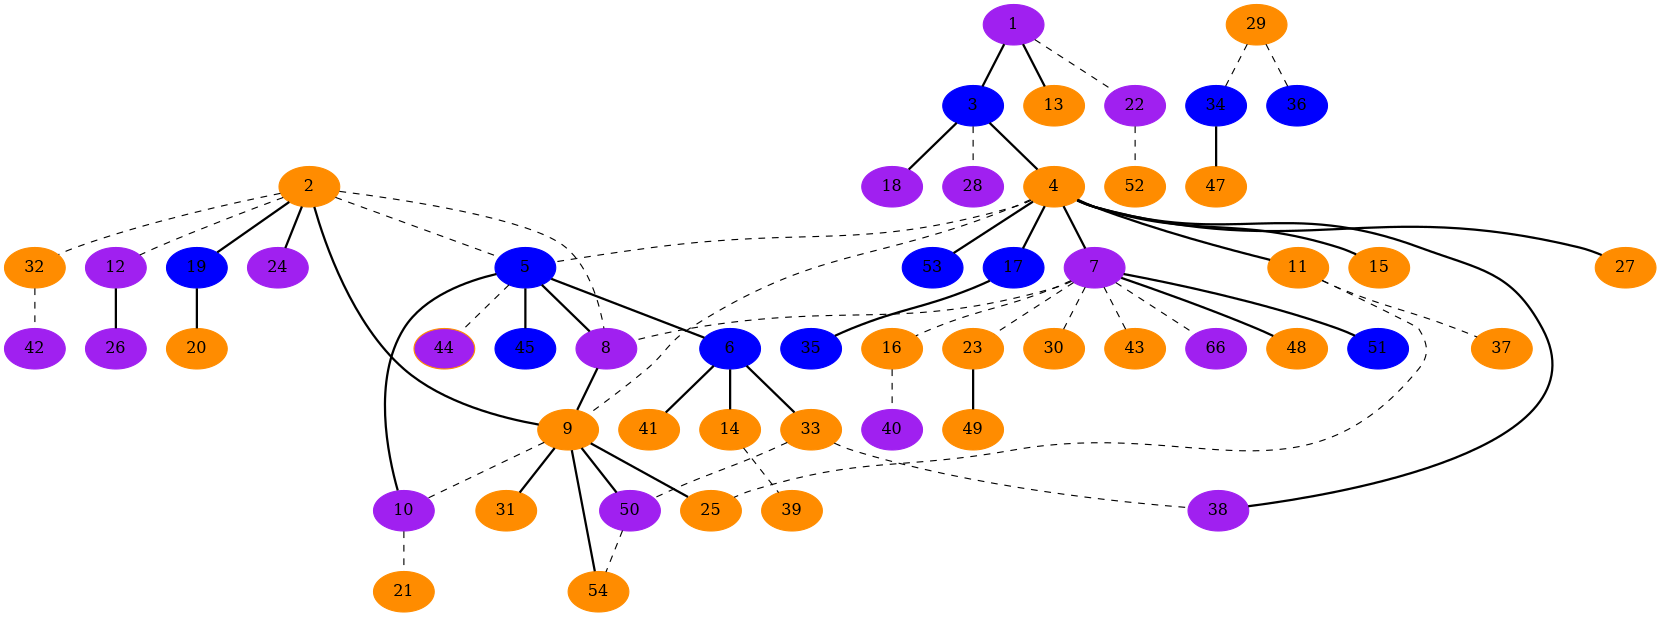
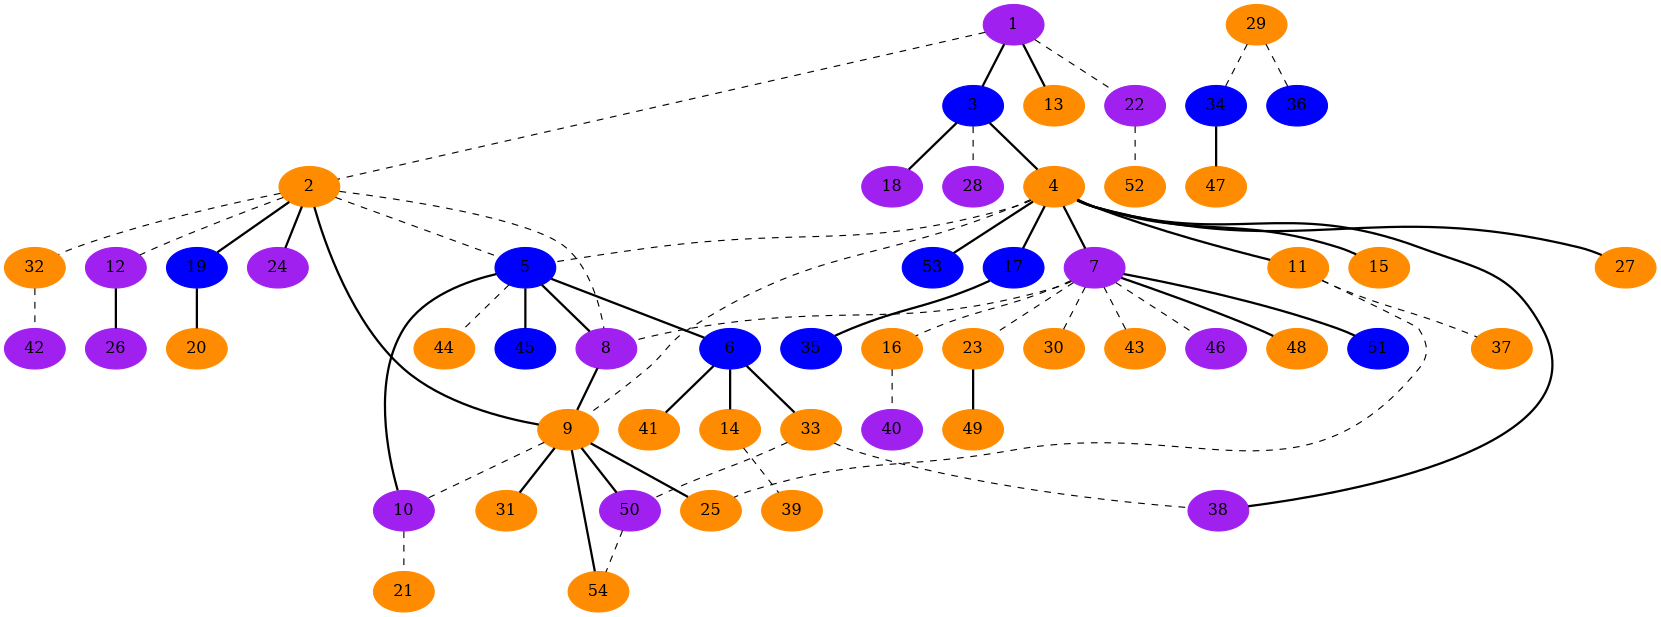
edge "1" -- "2": added
node "44": fillcolor purple -> darkorange
node "66": label "66" -> "46"
